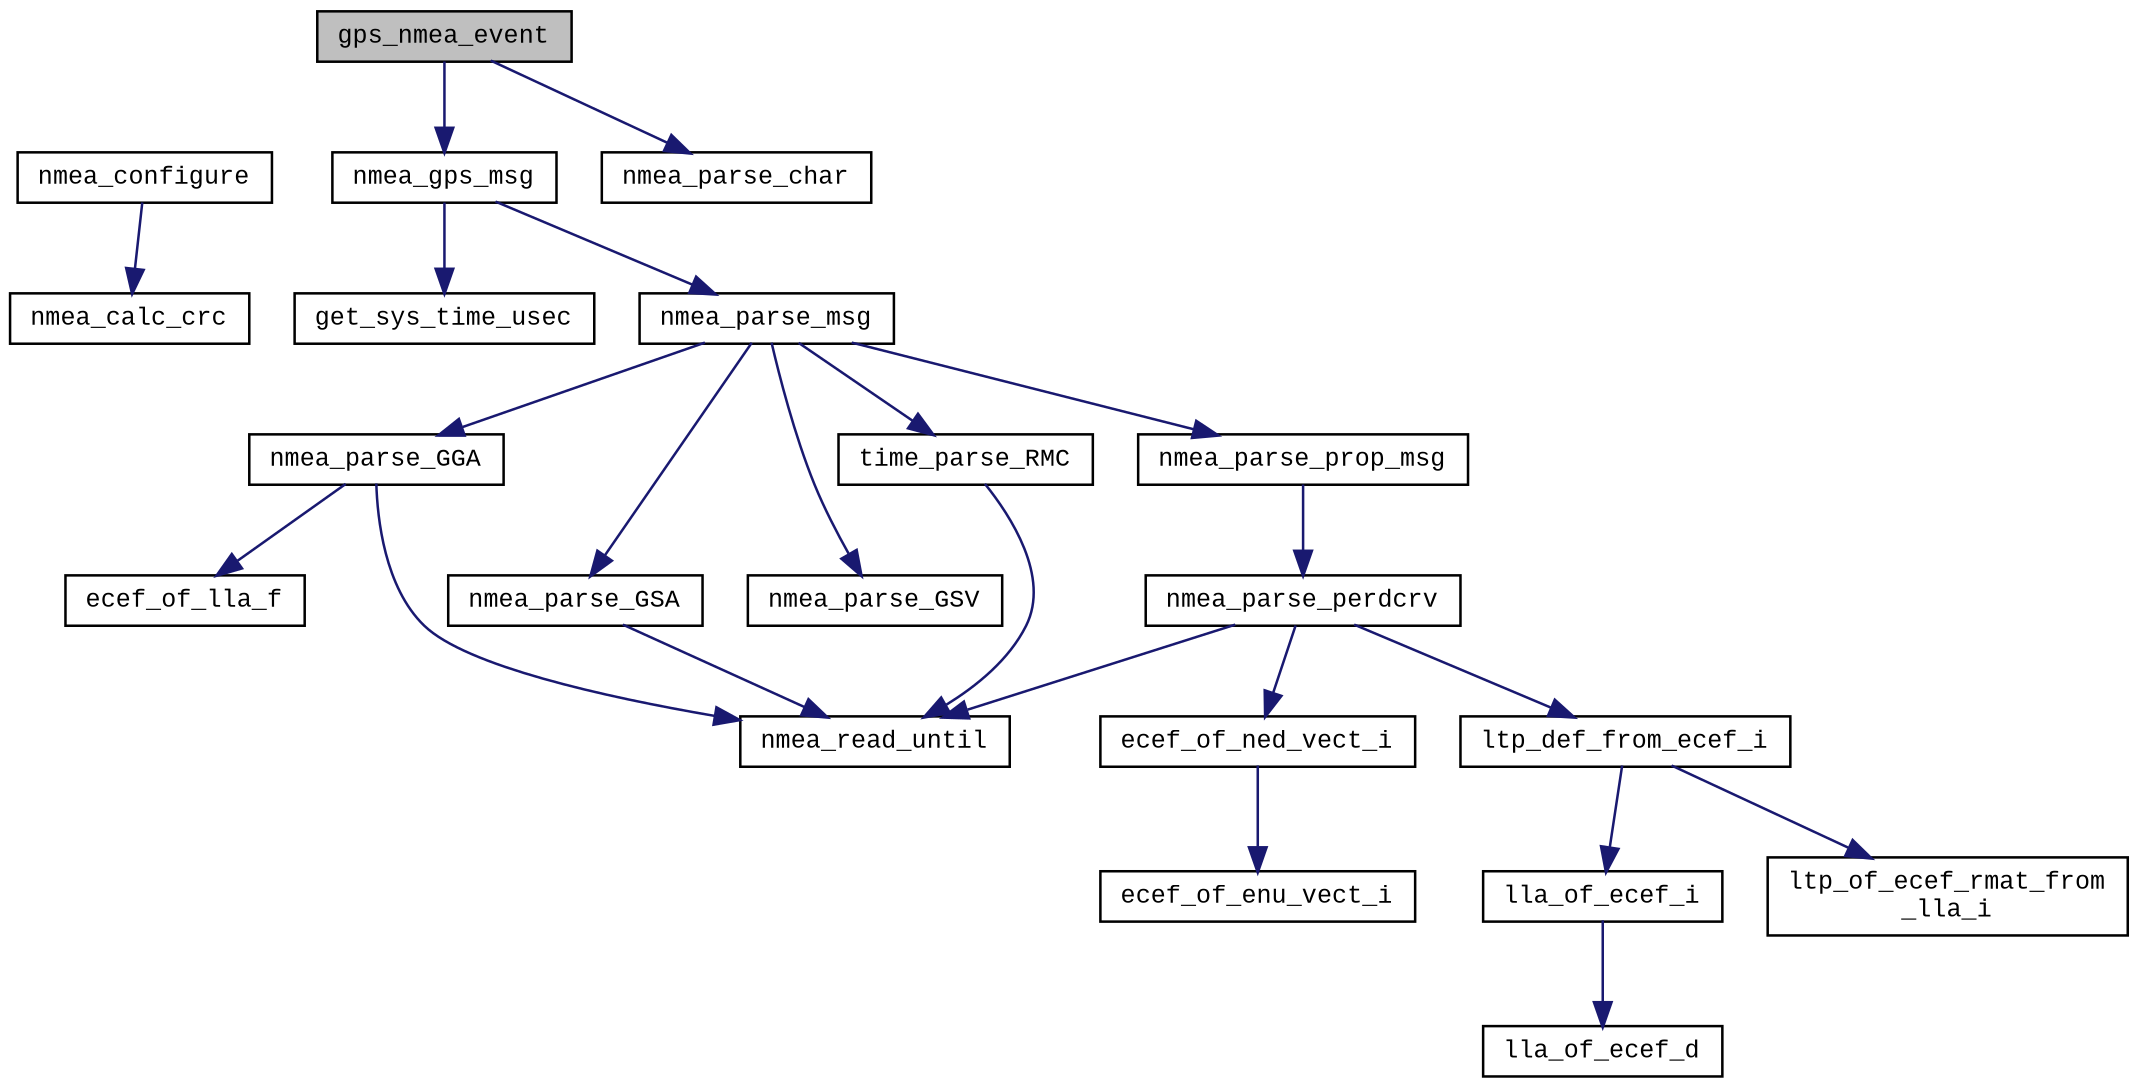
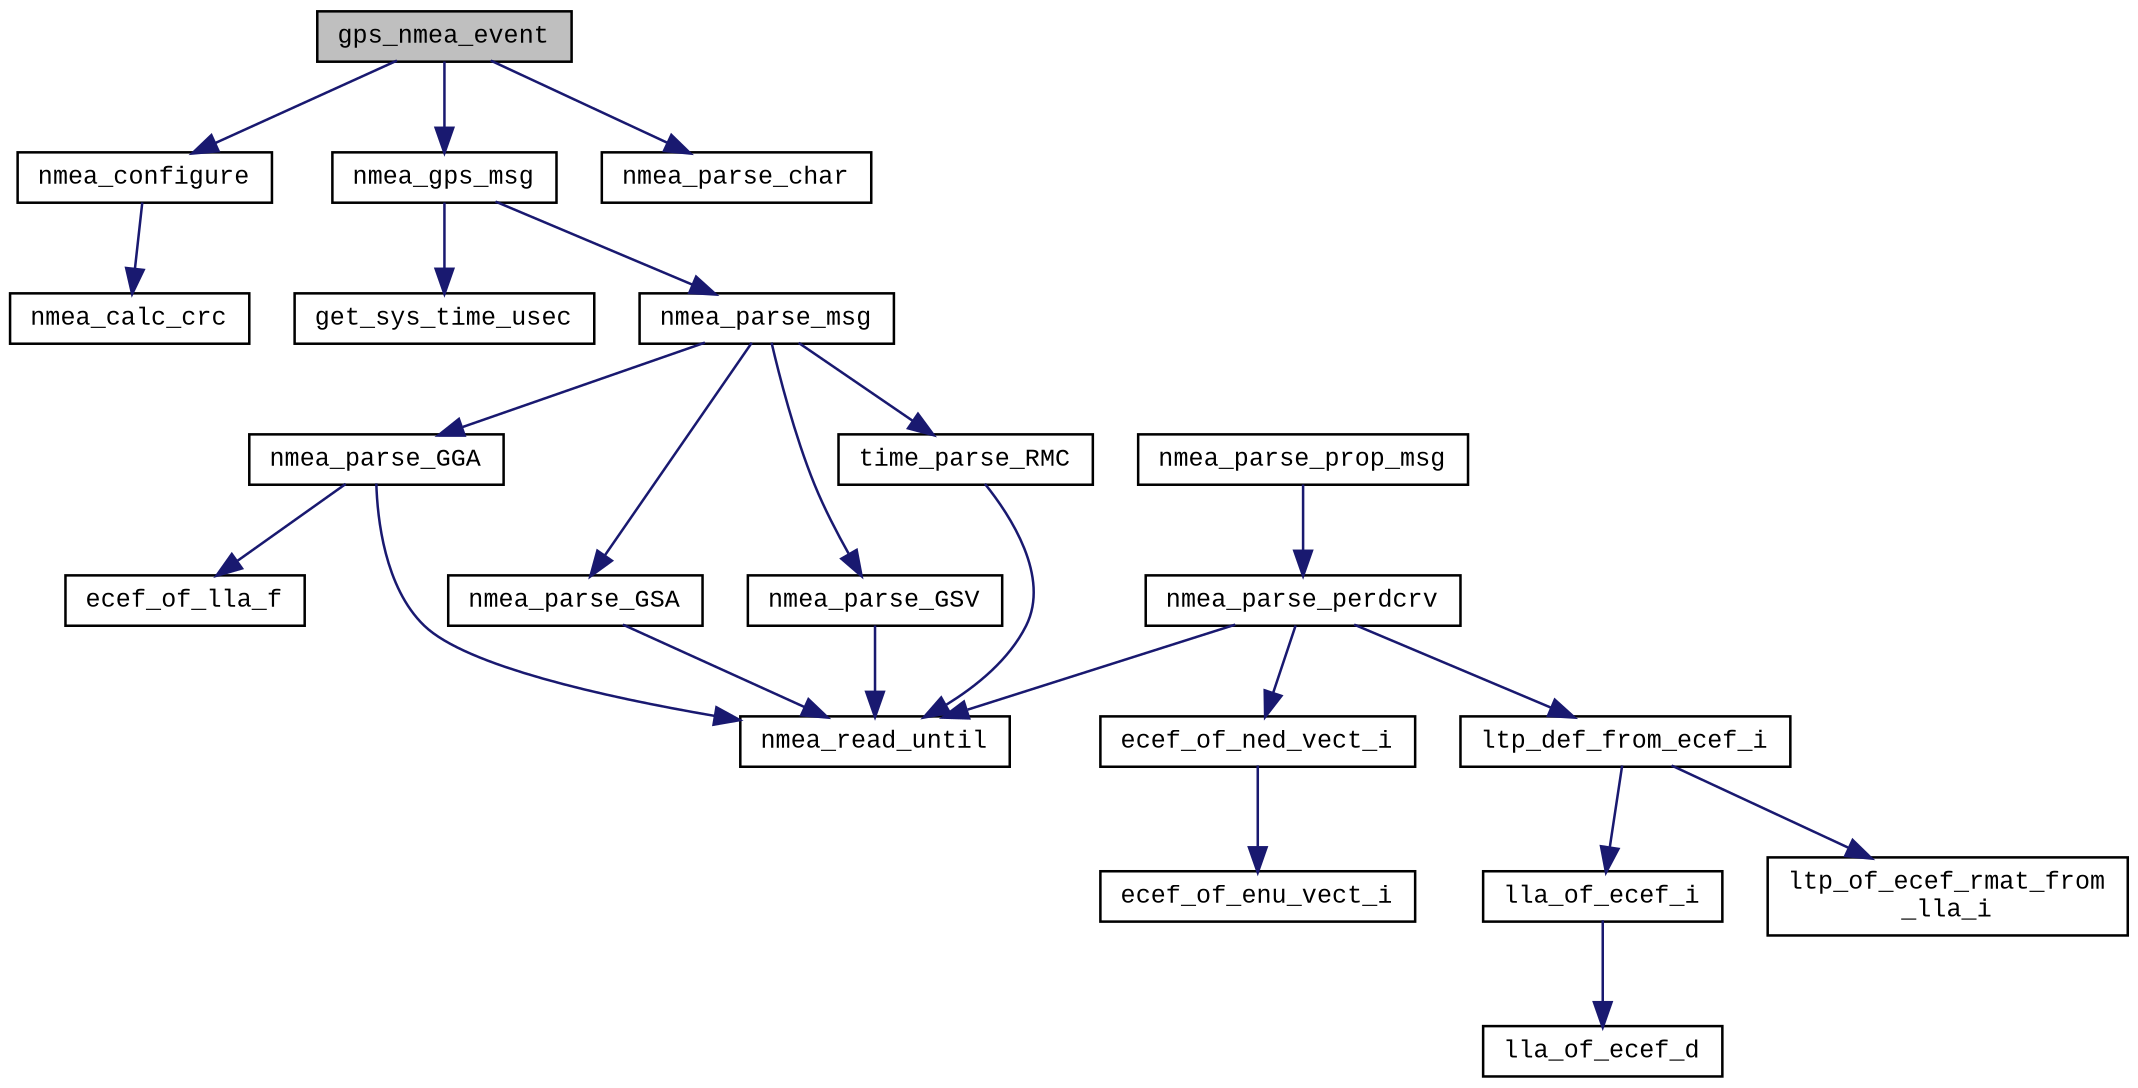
edge "gps_nmea_event" -> "nmea_configure": added
edge "nmea_parse_msg" -> "nmea_parse_prop_msg": removed
edge "nmea_parse_GSV" -> "nmea_read_until": added
